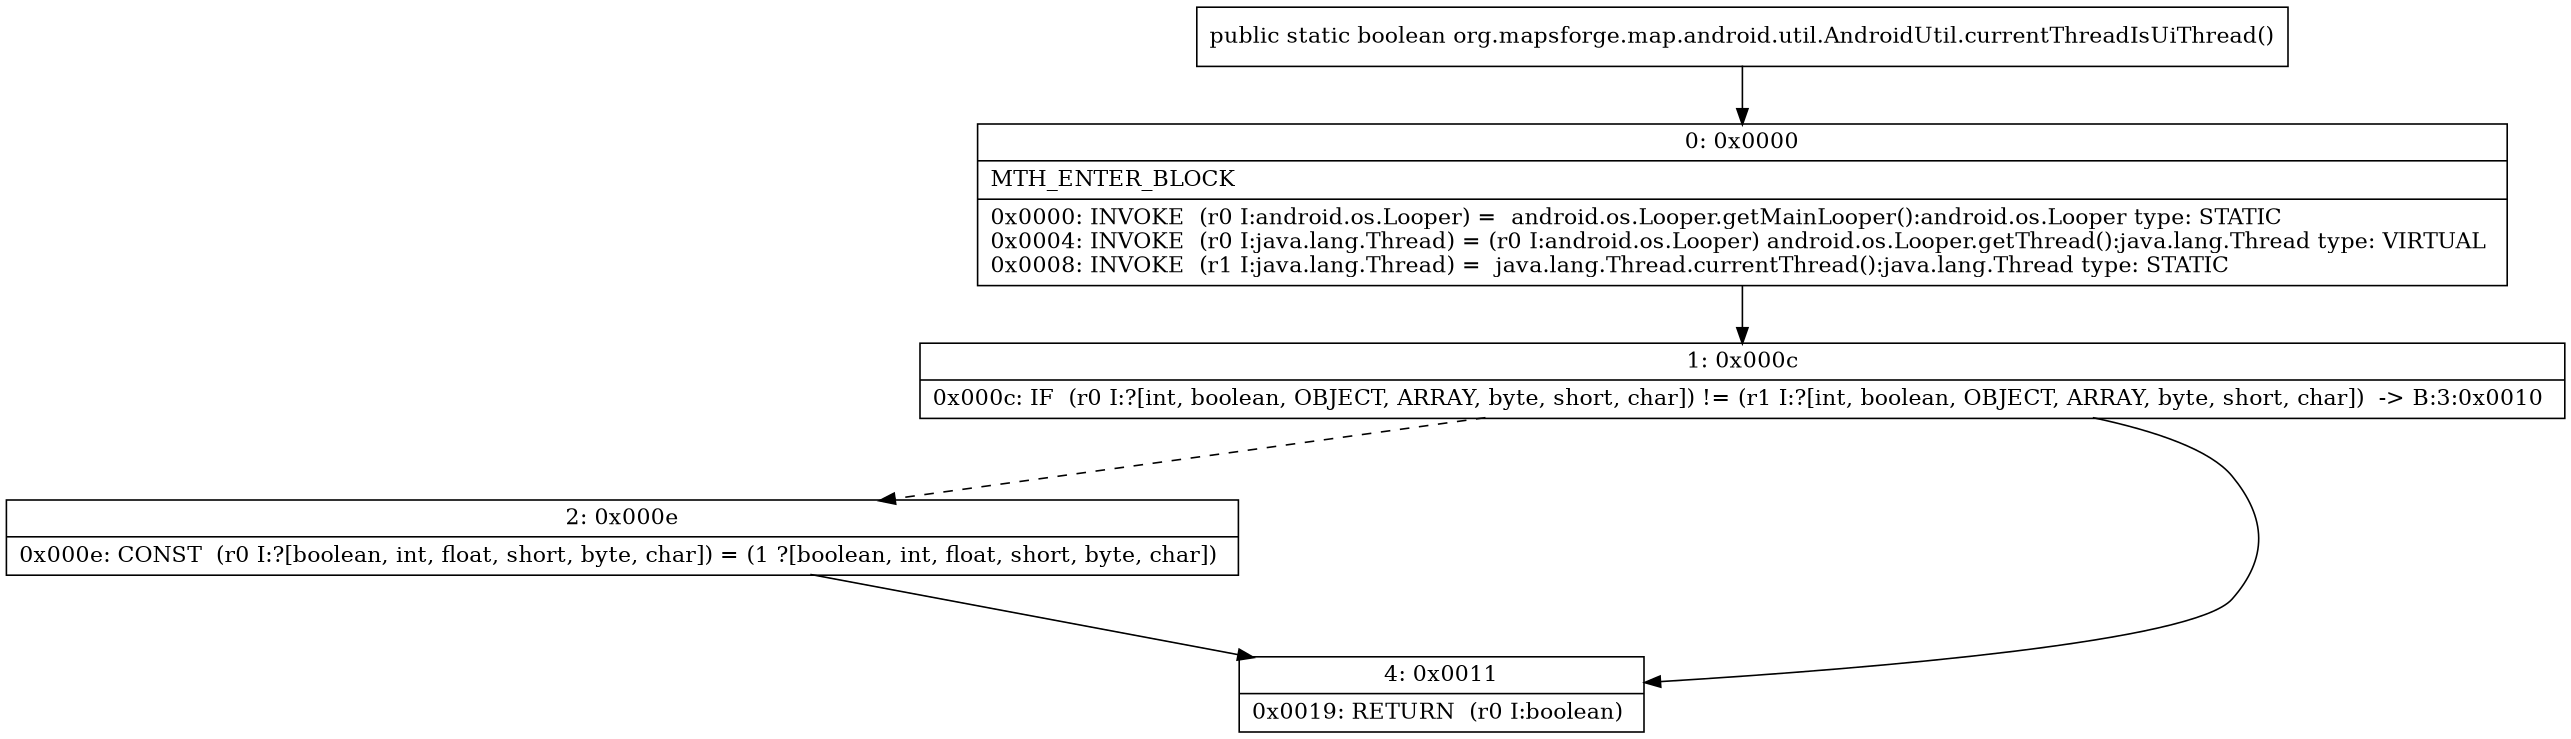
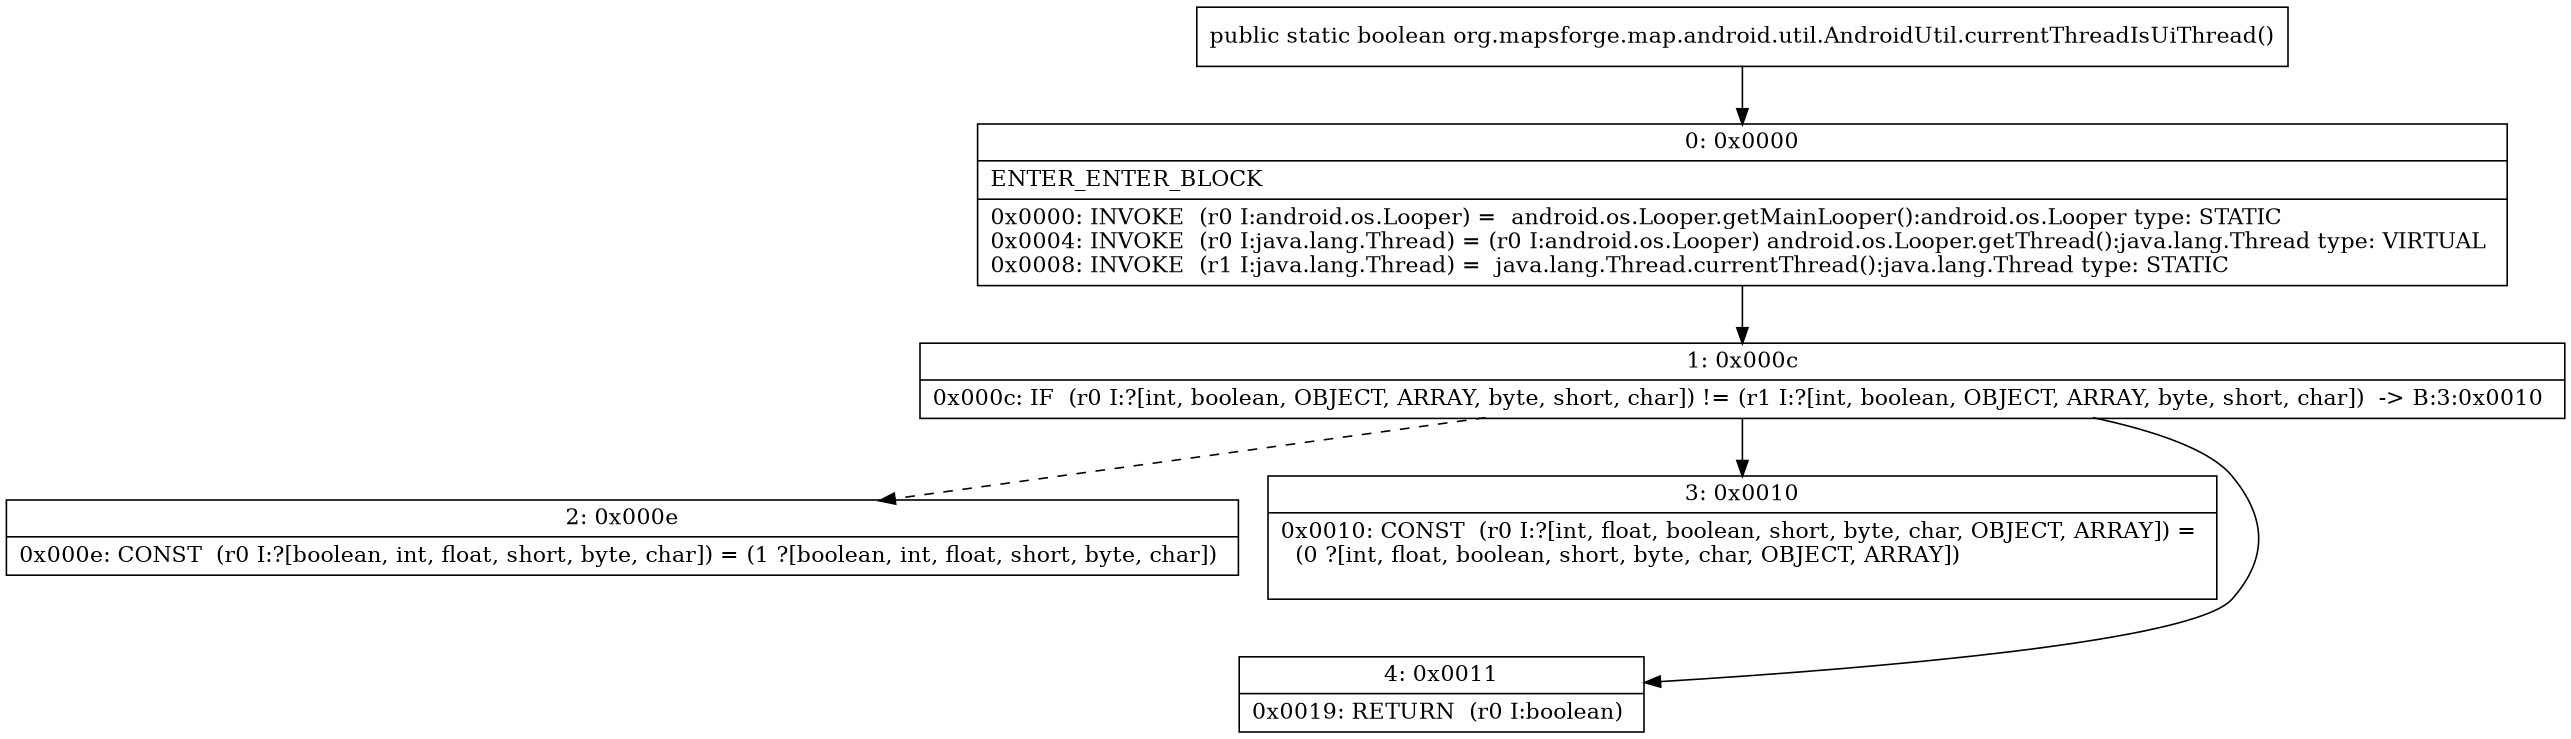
node "0: 0x0000": text "MTH_ENTER_BLOCK" -> "ENTER_ENTER_BLOCK"
node "3: 0x0010": added
edge "2: 0x000e" -> "4: 0x0011": removed
